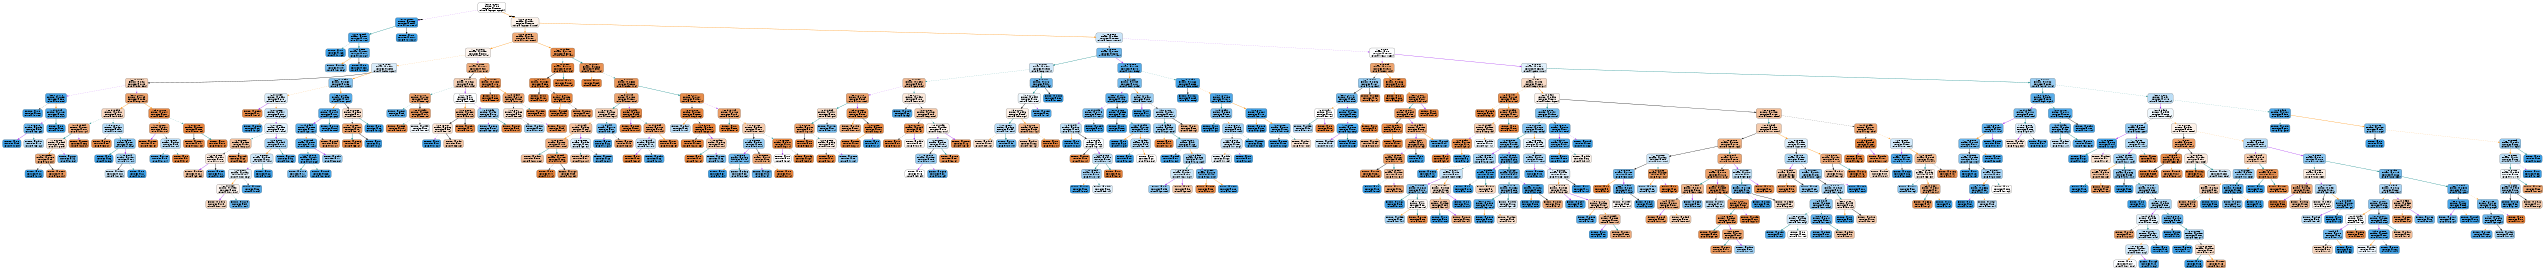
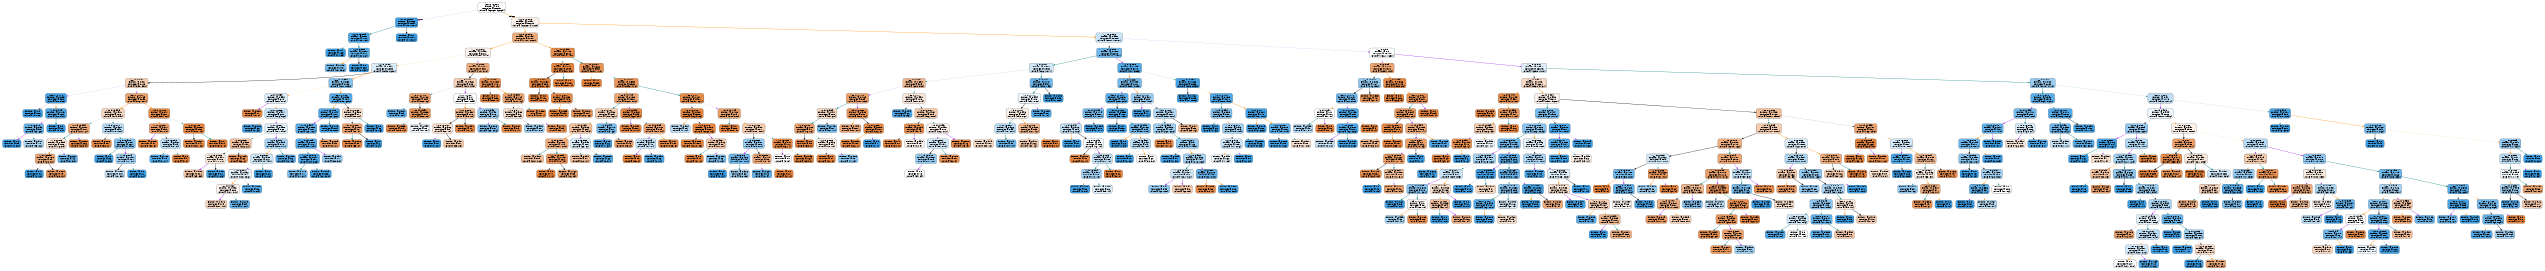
node "entropy = 0.308": text "samples = 127" -> "value = 127"
node "entropy = 0.605": removed
